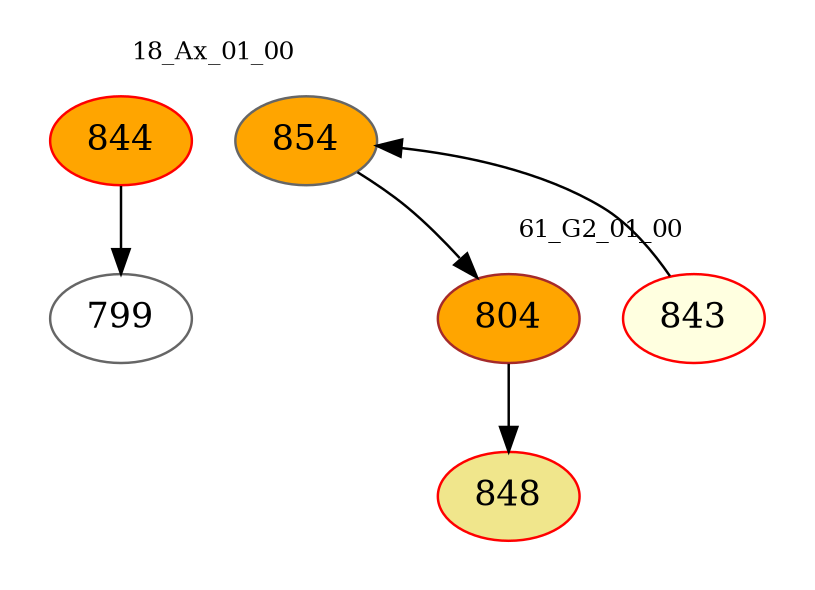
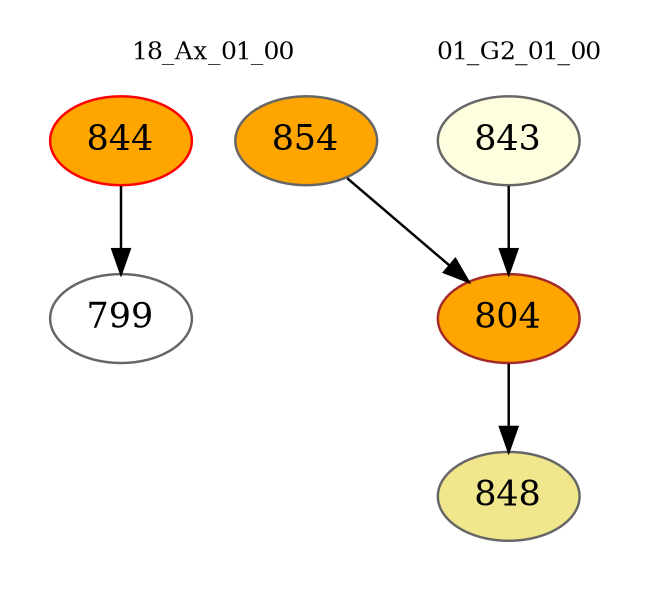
edge "843" -> "854": now "843" -> "804"
cluster "61_G2_01_00": label "61_G2_01_00" -> "01_G2_01_00"
node "843": color red -> gray40
node "848": color red -> gray40
